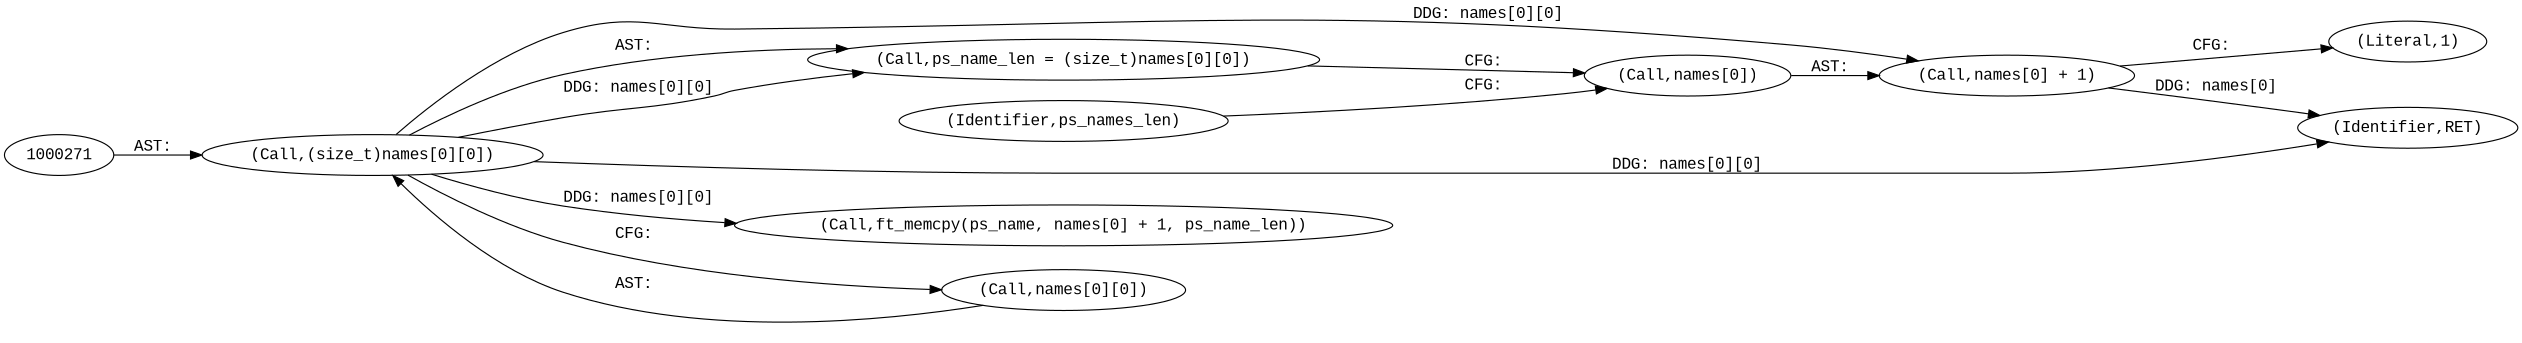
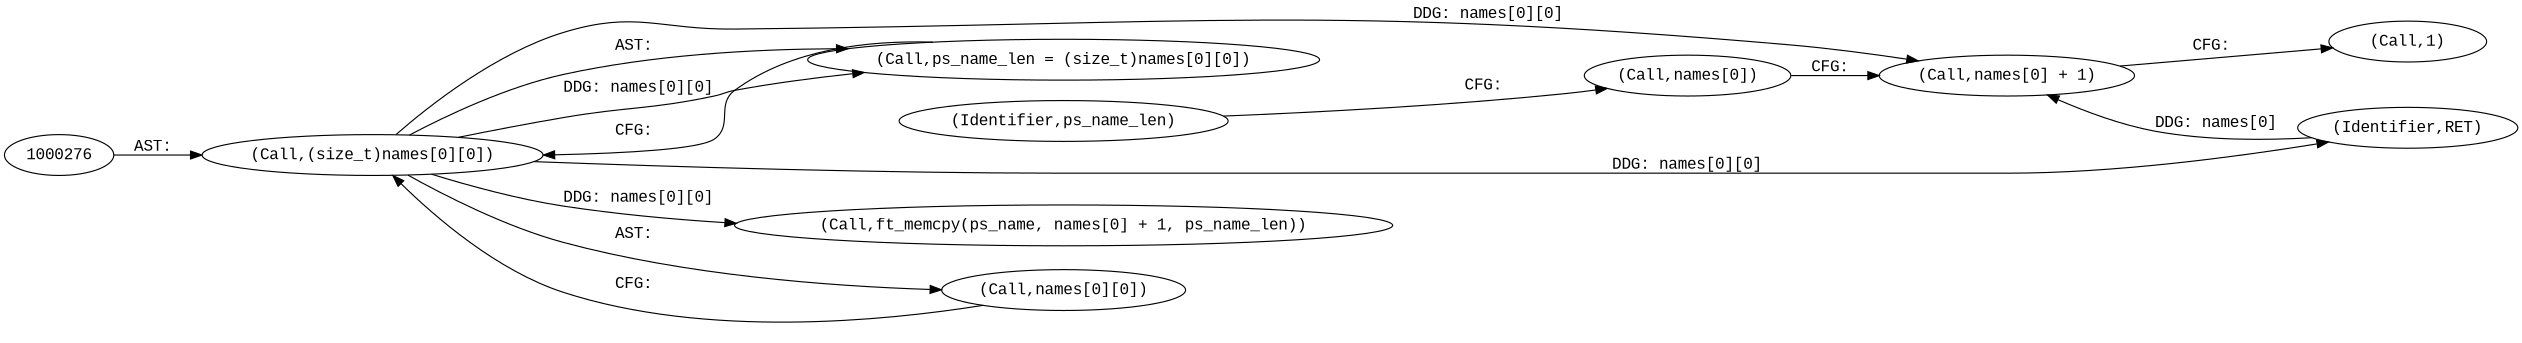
node "(Literal,1)": label "(Literal,1)" -> "(Call,1)"
edge "(Call,names[0])" -> "(Call,names[0] + 1)": label "AST: " -> "CFG: "
edge "(Call,ps_name_len = (size_t)names[0][0])" -> "(Call,names[0])": now "(Call,ps_name_len = (size_t)names[0][0])" -> "(Call,(size_t)names[0][0])"
edge "(Call,names[0] + 1)" -> "(Identifier,RET)": reversed
node "(Identifier,ps_names_len)": label "(Identifier,ps_names_len)" -> "(Identifier,ps_name_len)"
node "1000271": label "1000271" -> "1000276"
edge "(Call,(size_t)names[0][0])" -> "(Call,names[0][0])": label "CFG: " -> "AST: "
edge "(Call,names[0][0])" -> "(Call,(size_t)names[0][0])": label "AST: " -> "CFG: "
